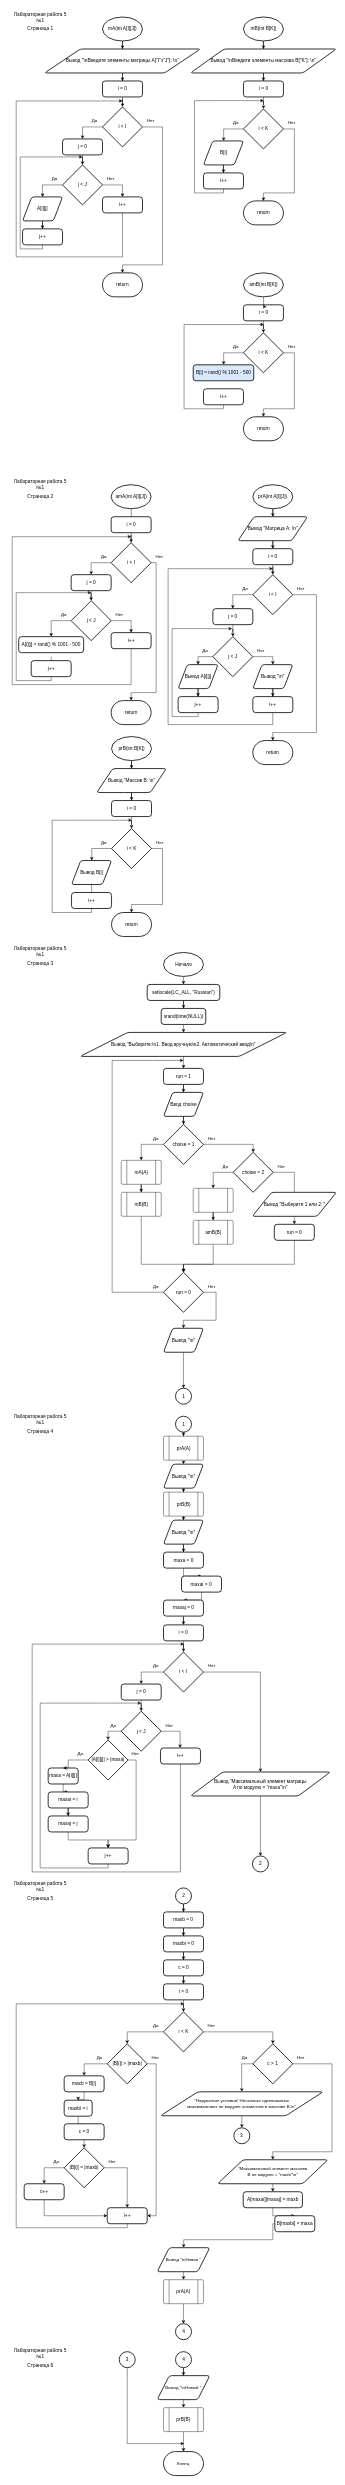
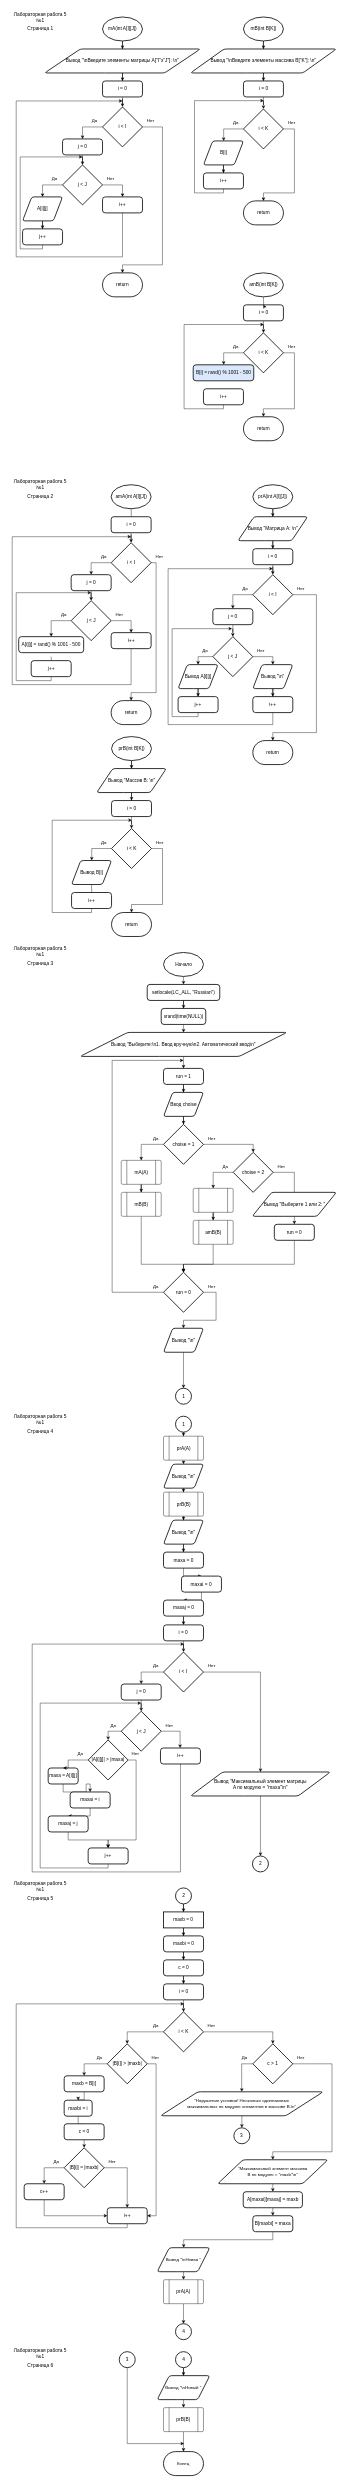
node "maxai = i": moved (68, 1800) -> (90, 1800)
node "maxb = 0": shape rounded rectangle -> rectangle
node "B[maxbi] = maxa": moved (295, 2224) -> (273, 2224)
